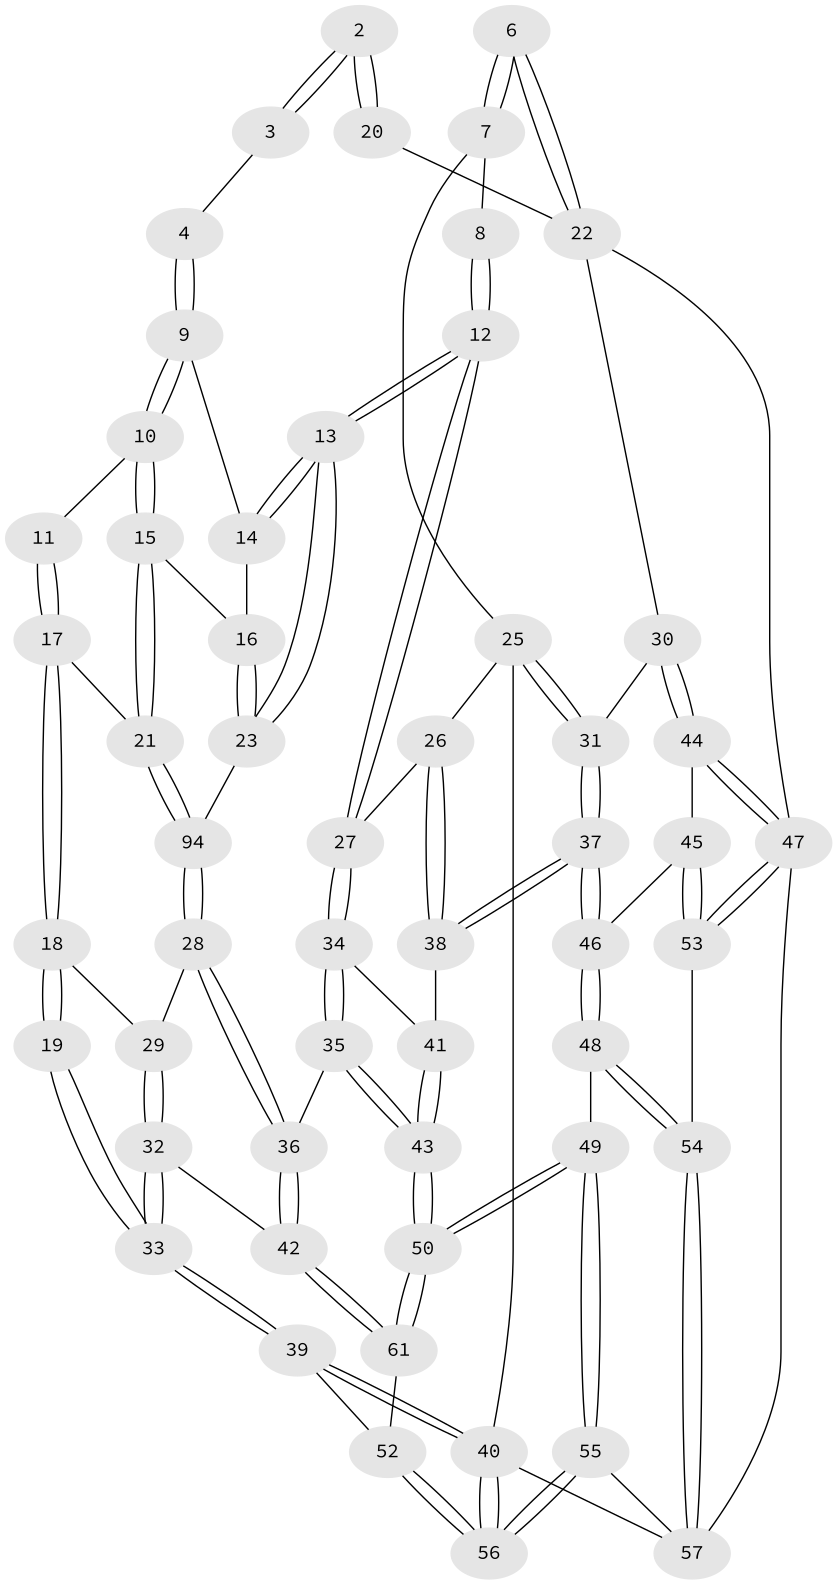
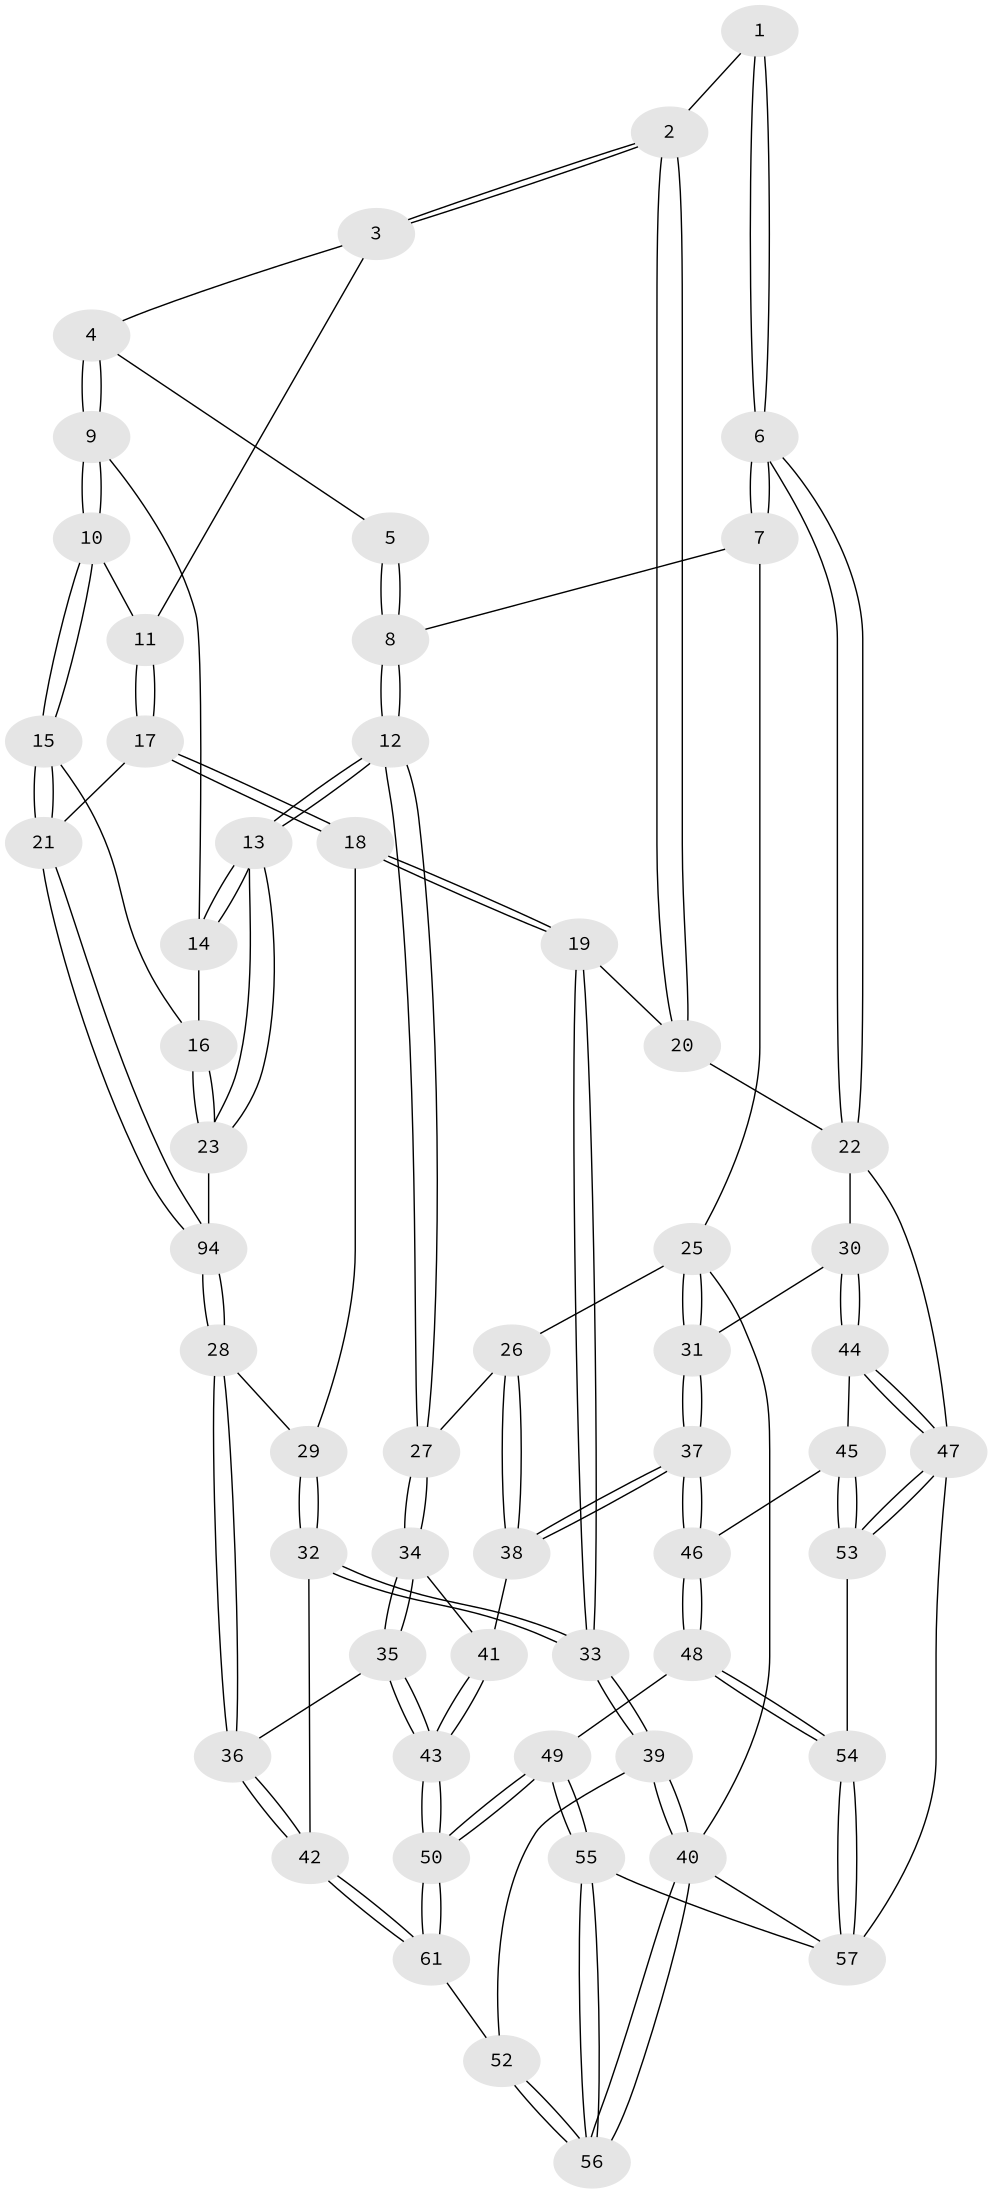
node "1": added
edge "3" -- "11": added
node "5": added
edge "19" -- "20": added
